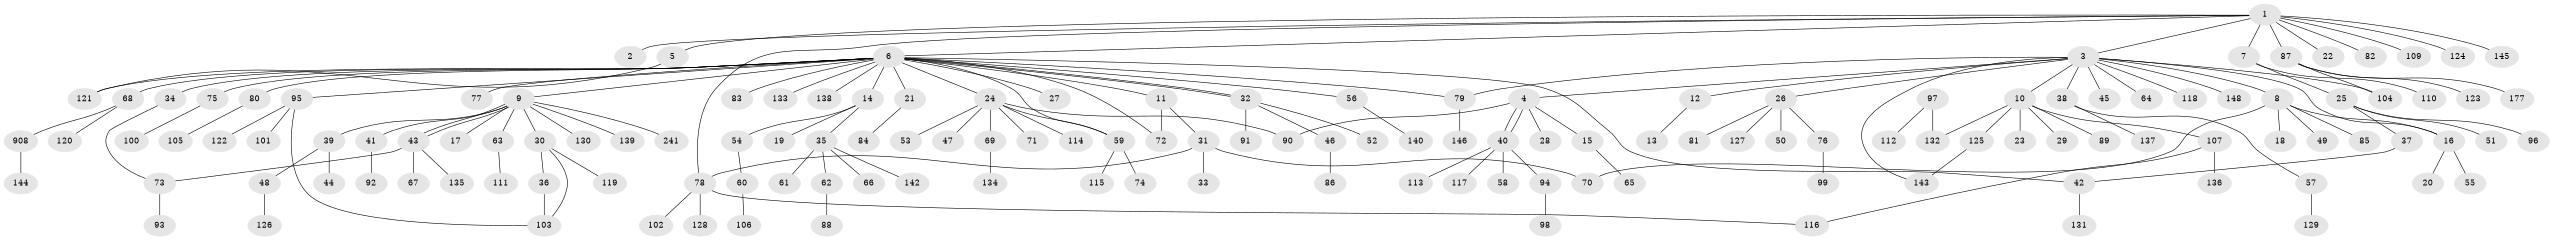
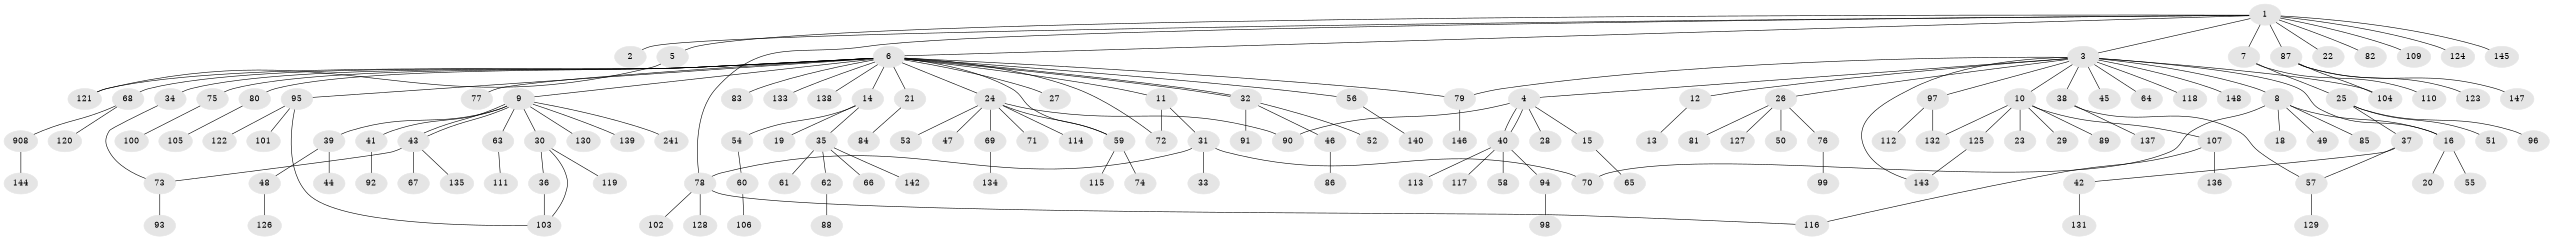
edge "3" -- "97": added
edge "6" -- "42": removed
node "177": label "177" -> "147"
node "17": removed
edge "37" -- "57": added
